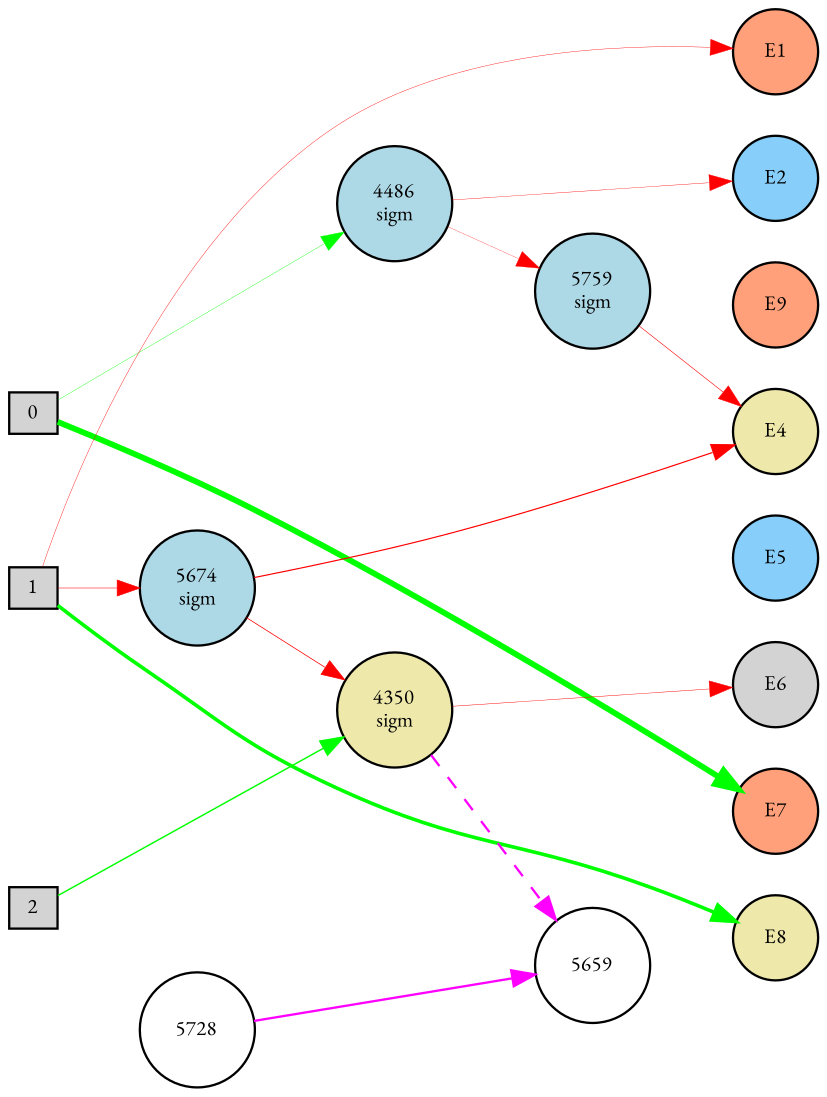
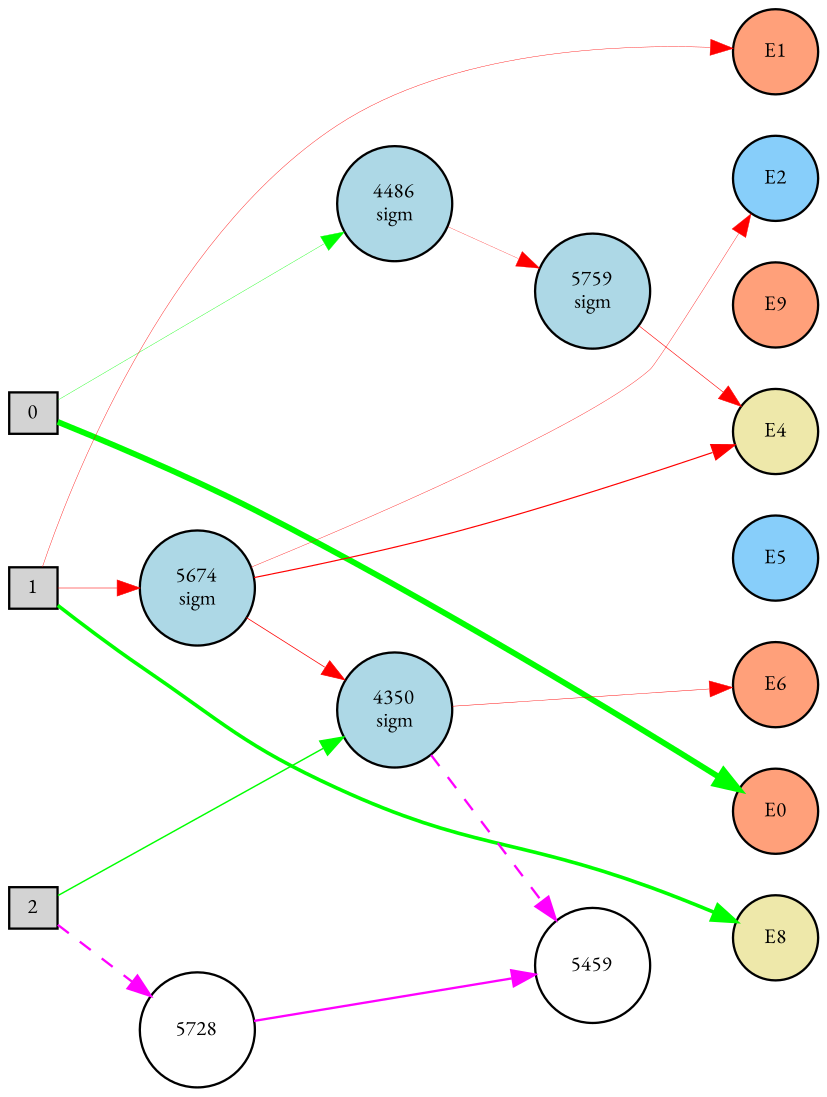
edge "4486 sigm" -> "E2": now "5674 sigm" -> "E2"
node "E6": fillcolor lightgray -> lightsalmon
node "4350 sigm": fillcolor palegoldenrod -> lightblue
node "E7": label "E7" -> "E0"
edge "2" -> "5728": added
node "5659": label "5659" -> "5459"
